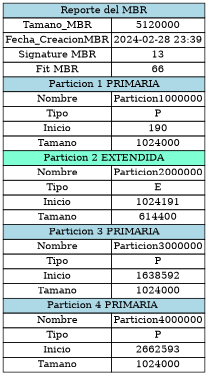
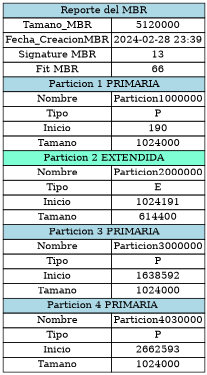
node "Reporte del MBR": text "Particion4000000" -> "Particion4030000"
